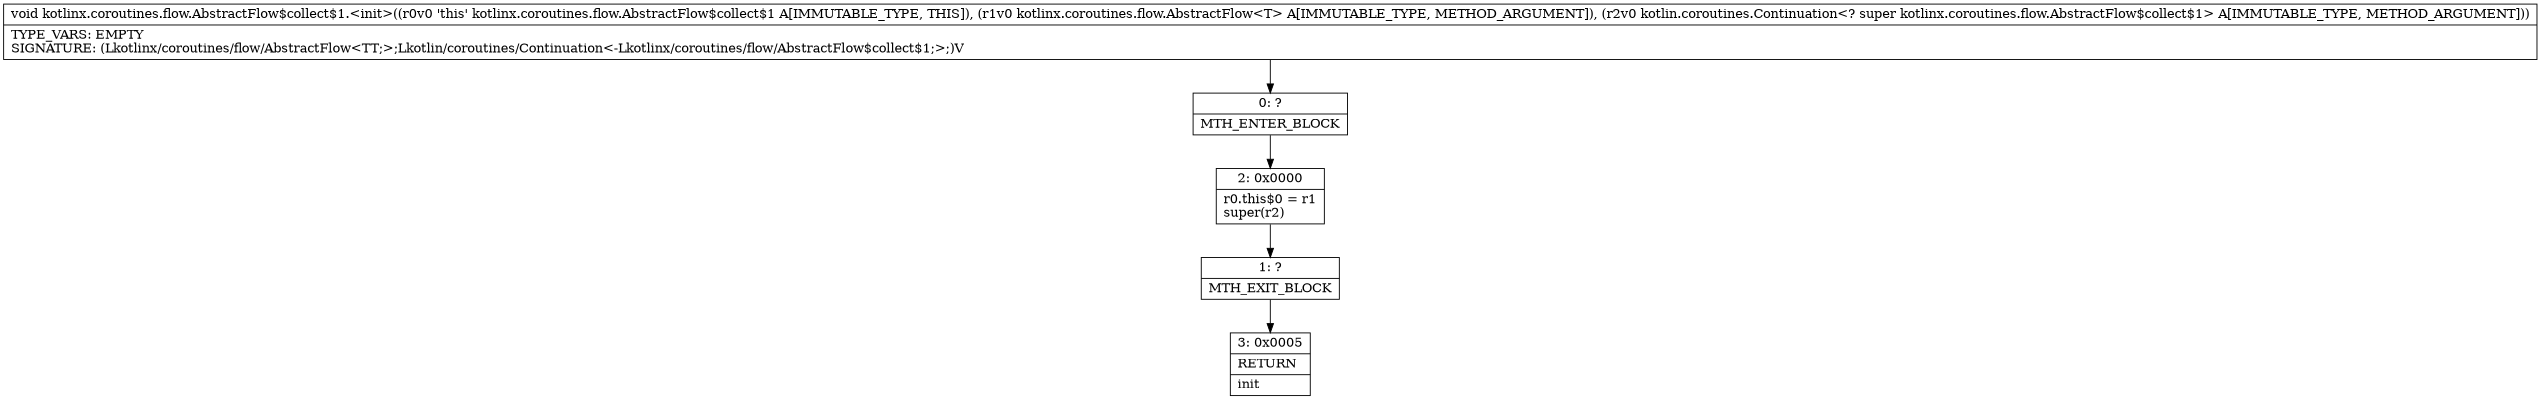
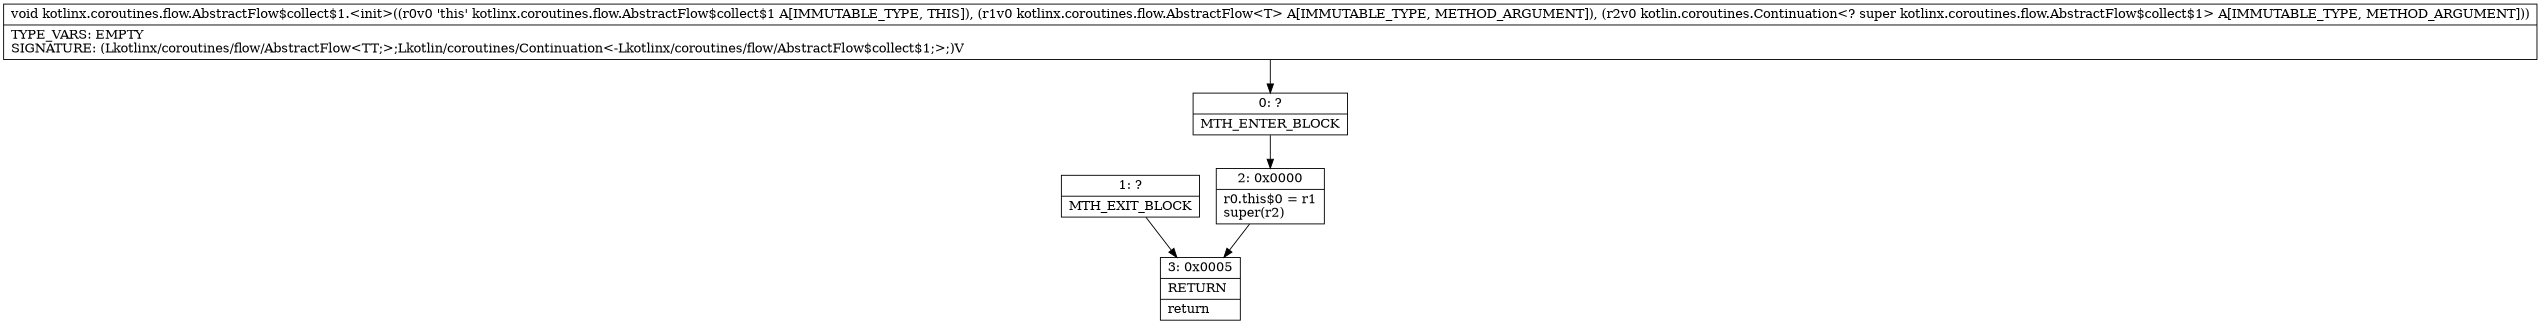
edge "2: 0x0000" -> "1: ?": now "2: 0x0000" -> "3: 0x0005"
node "3: 0x0005": text "init" -> "return"
